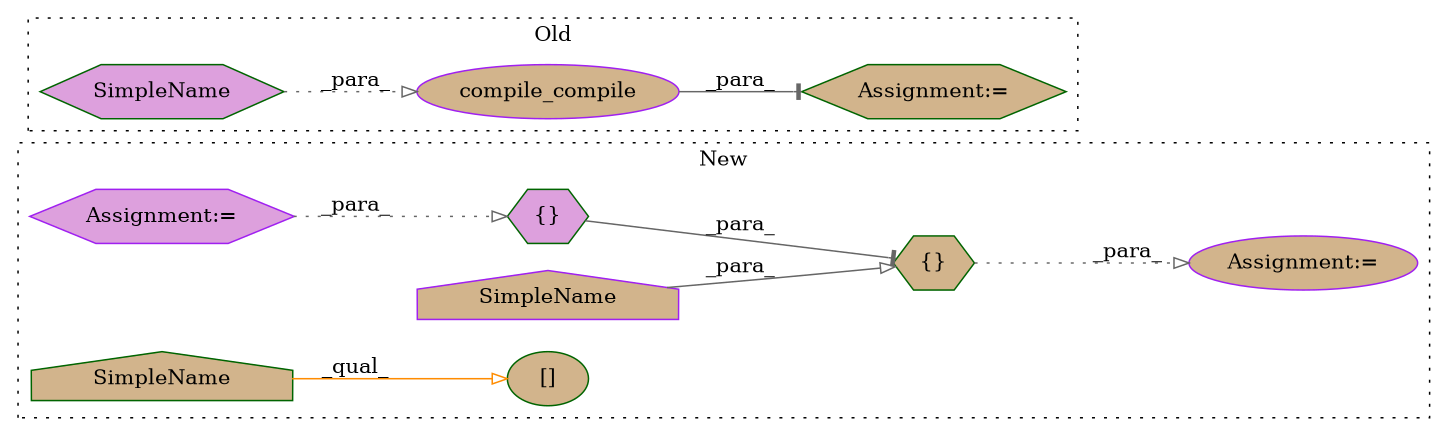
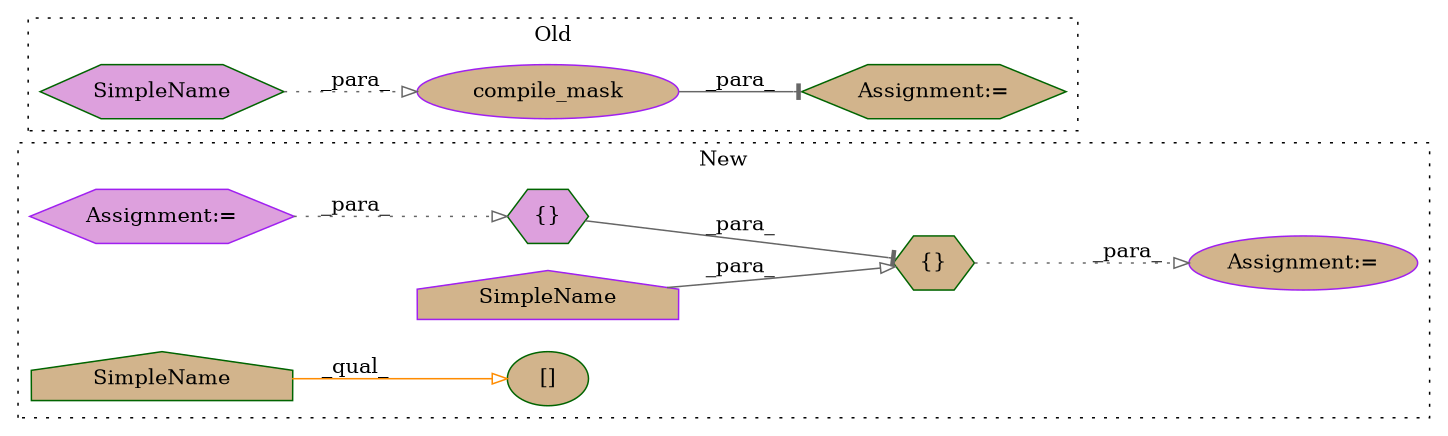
node "compile_compile": label "compile_compile" -> "compile_mask"
